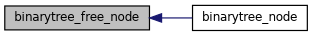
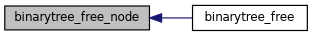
node "binarytree_node": label "binarytree_node" -> "binarytree_free"
